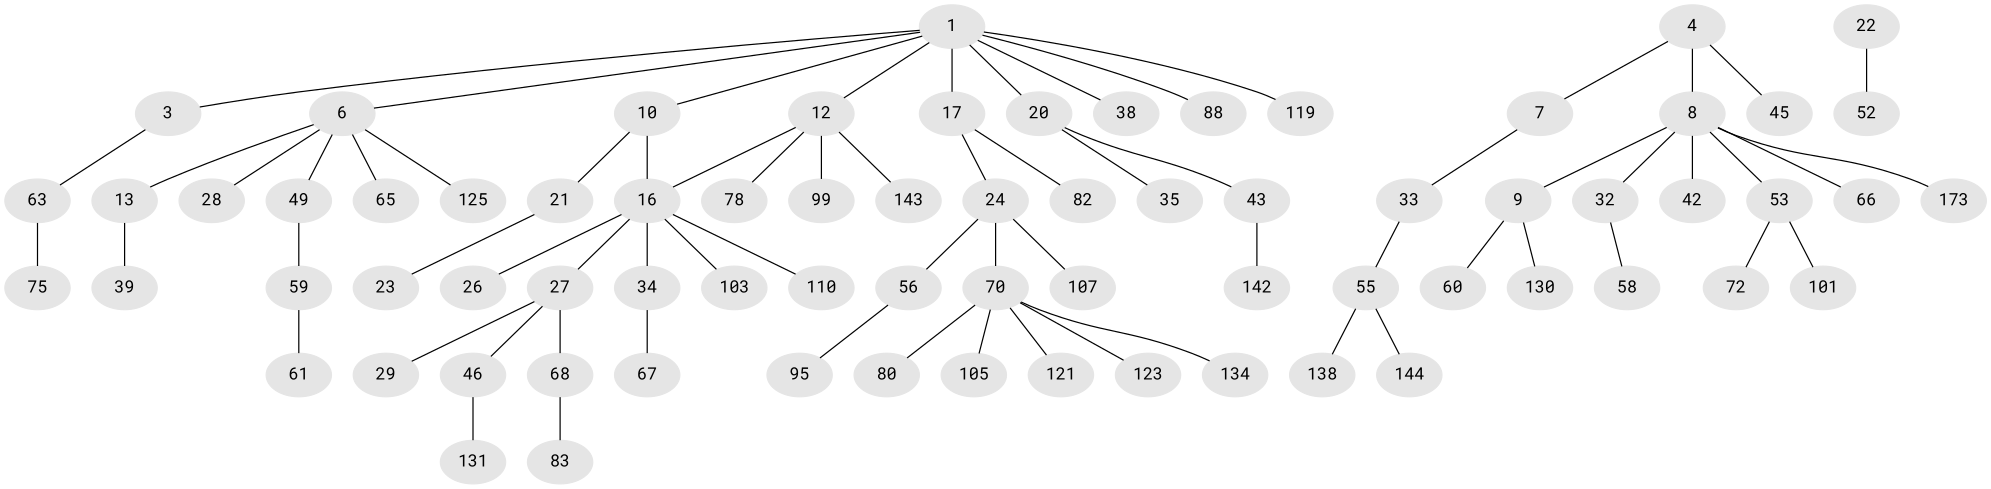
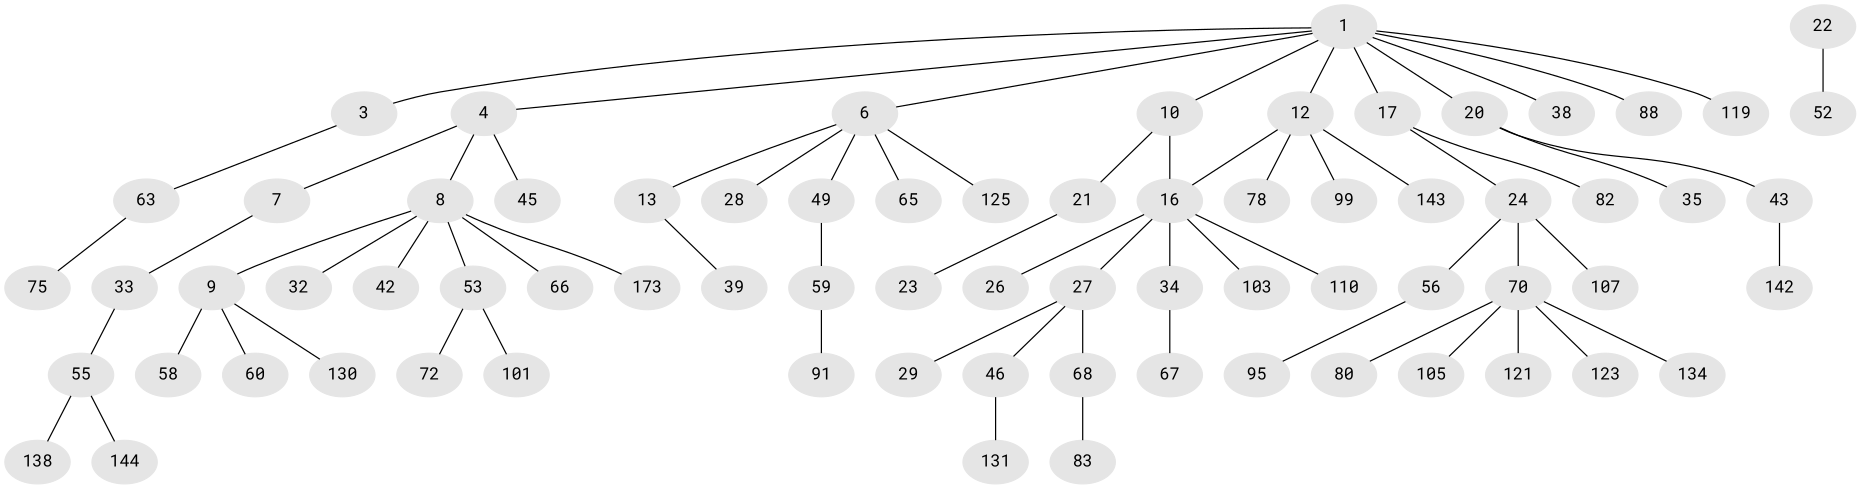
edge "1" -- "4": added
edge "32" -- "58": now "9" -- "58"
node "61": label "61" -> "91"
